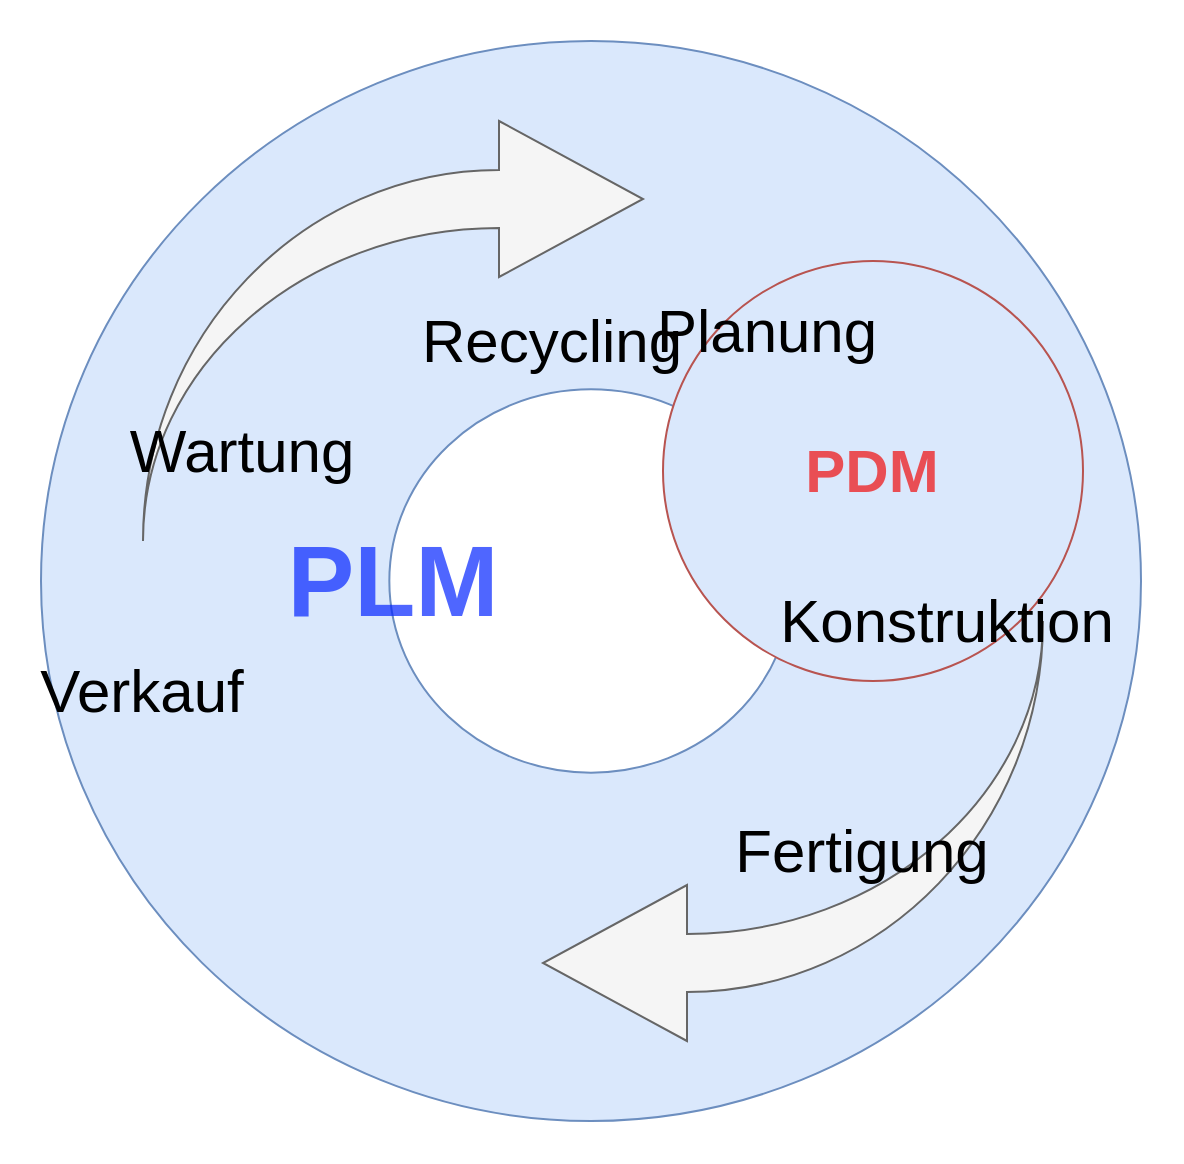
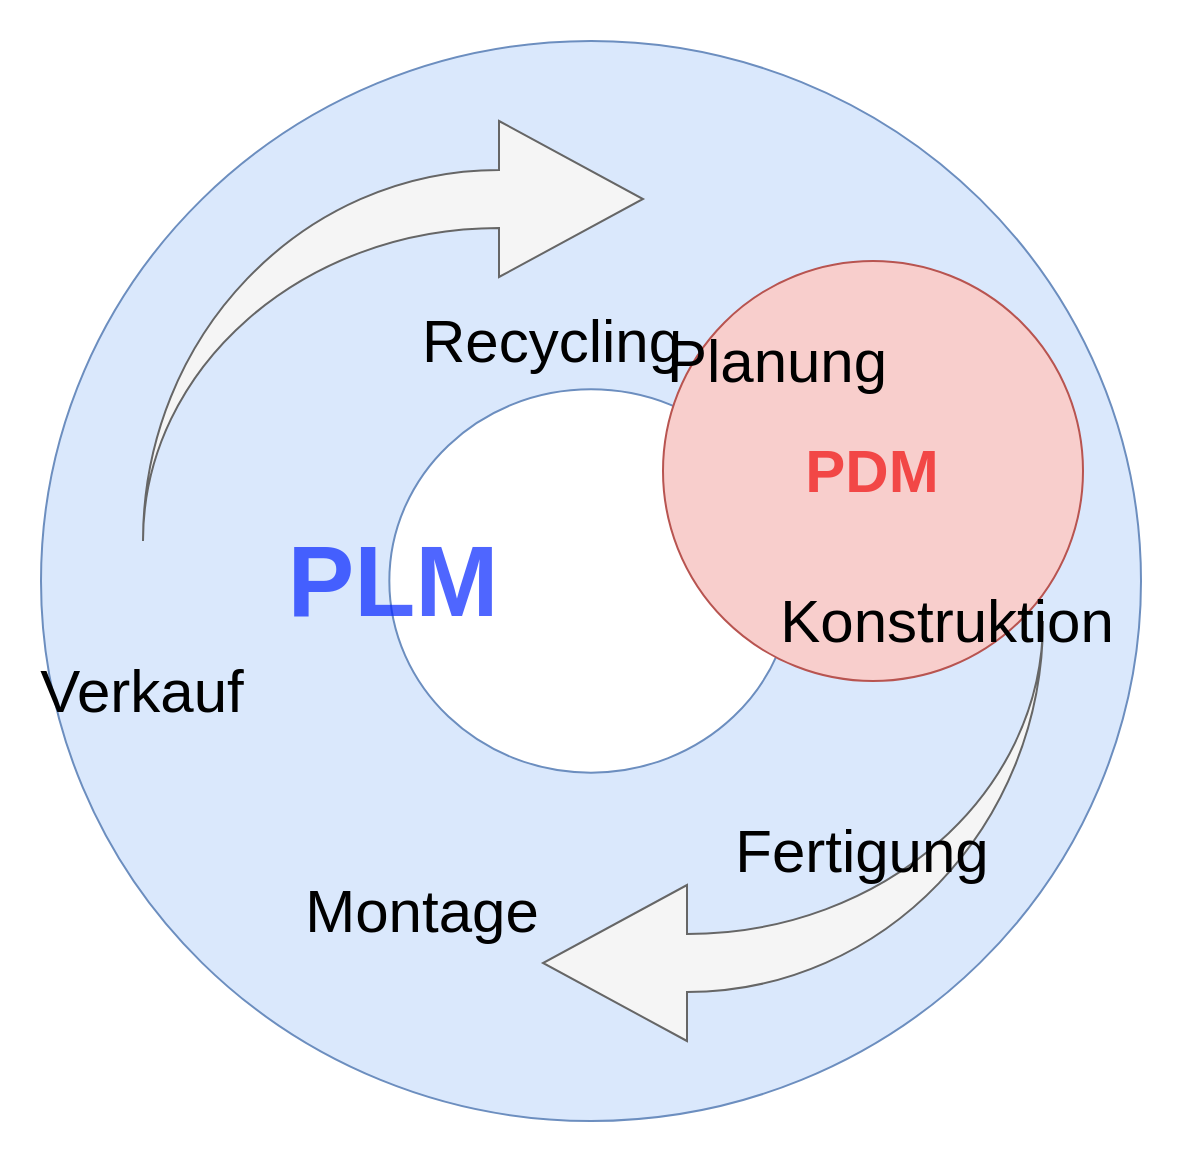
node "Planung": moved (768, 331) -> (778, 361)
node "Wartung": removed
node "PDM": fillcolor #dae8fc -> #f8cecc
node "Montage": added
